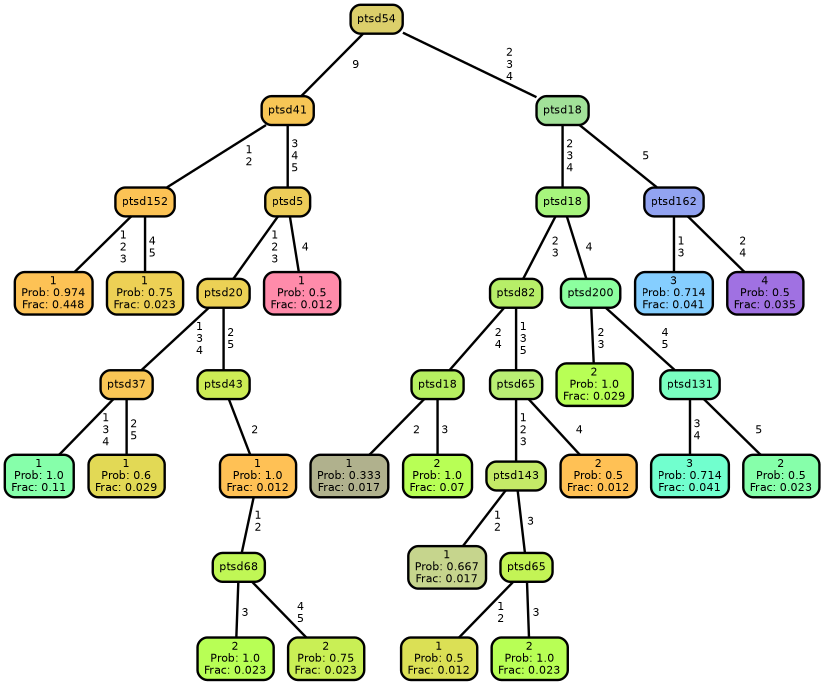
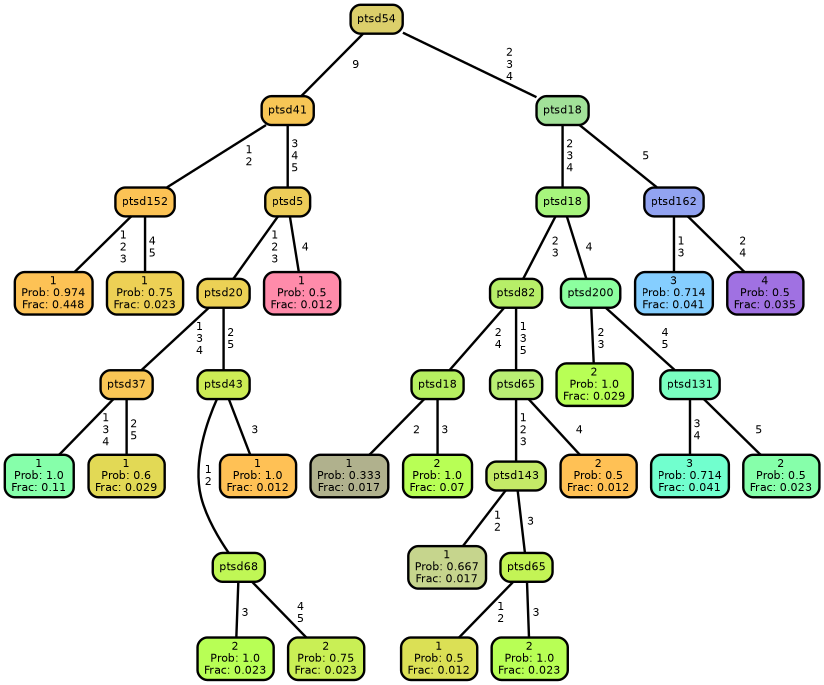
edge "ptsd43" -- "1 Prob: 1.0 Frac: 0.012": label " 2" -> " 3"
edge "1 Prob: 1.0 Frac: 0.012" -- "ptsd68": now "ptsd43" -- "ptsd68"
